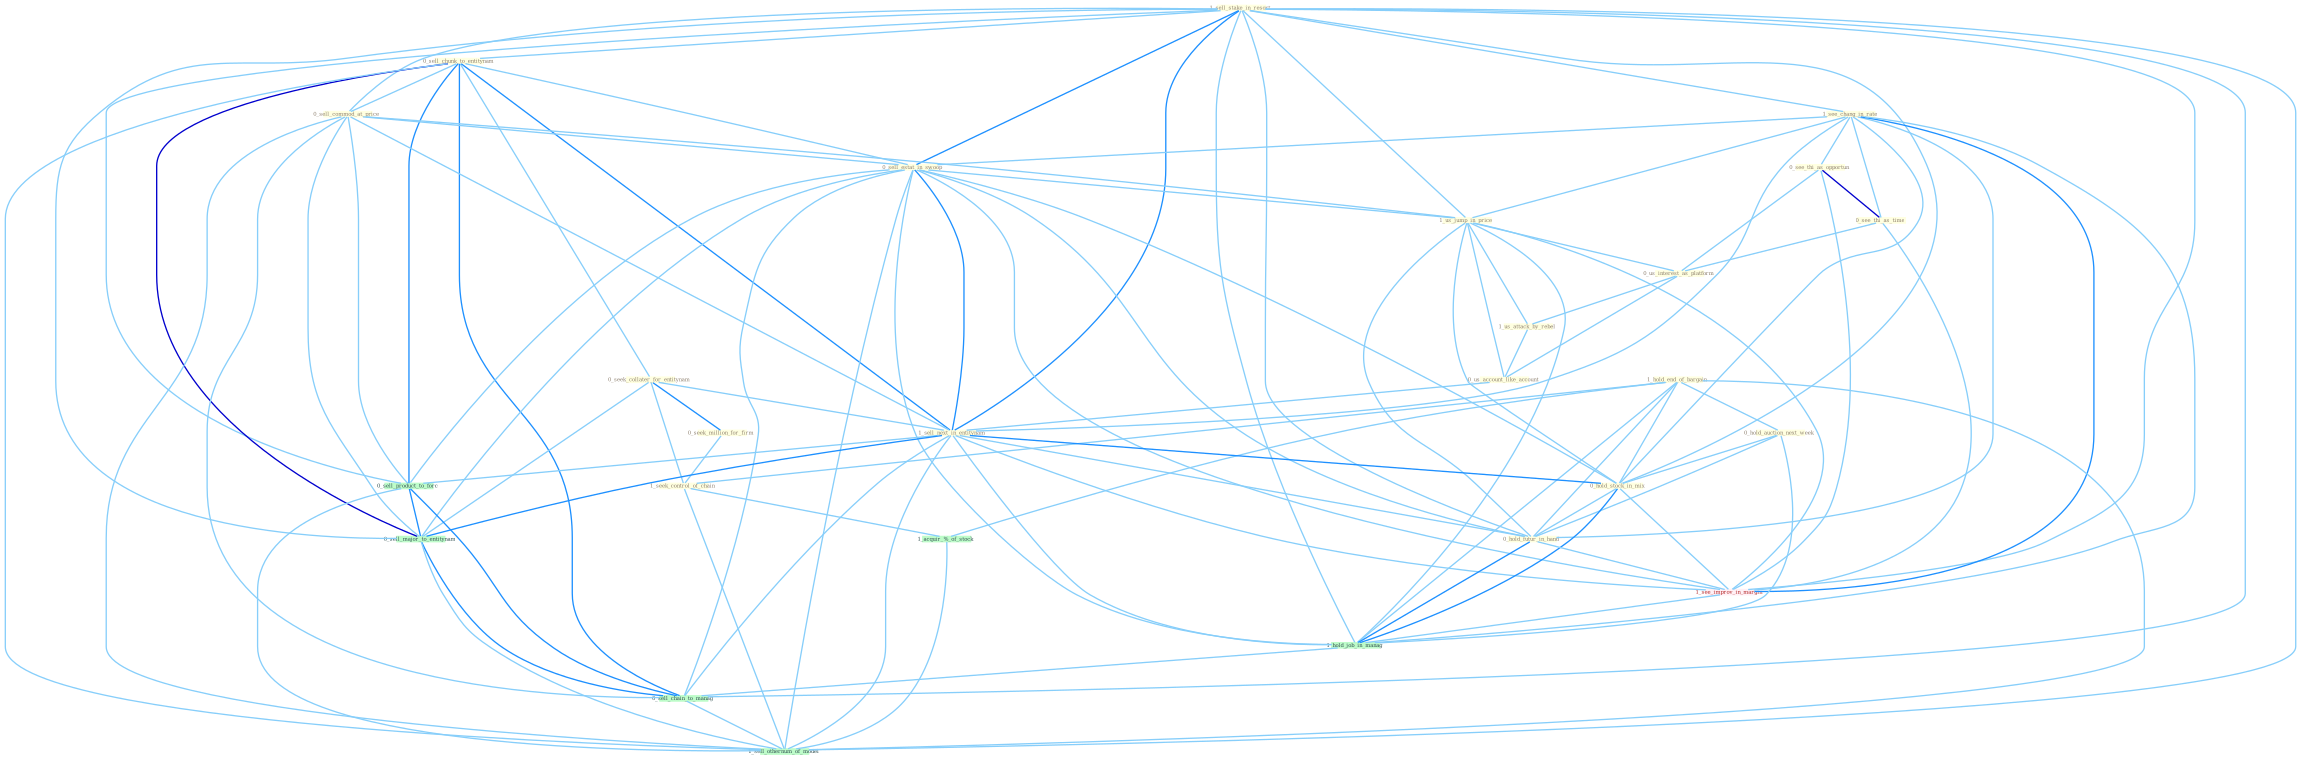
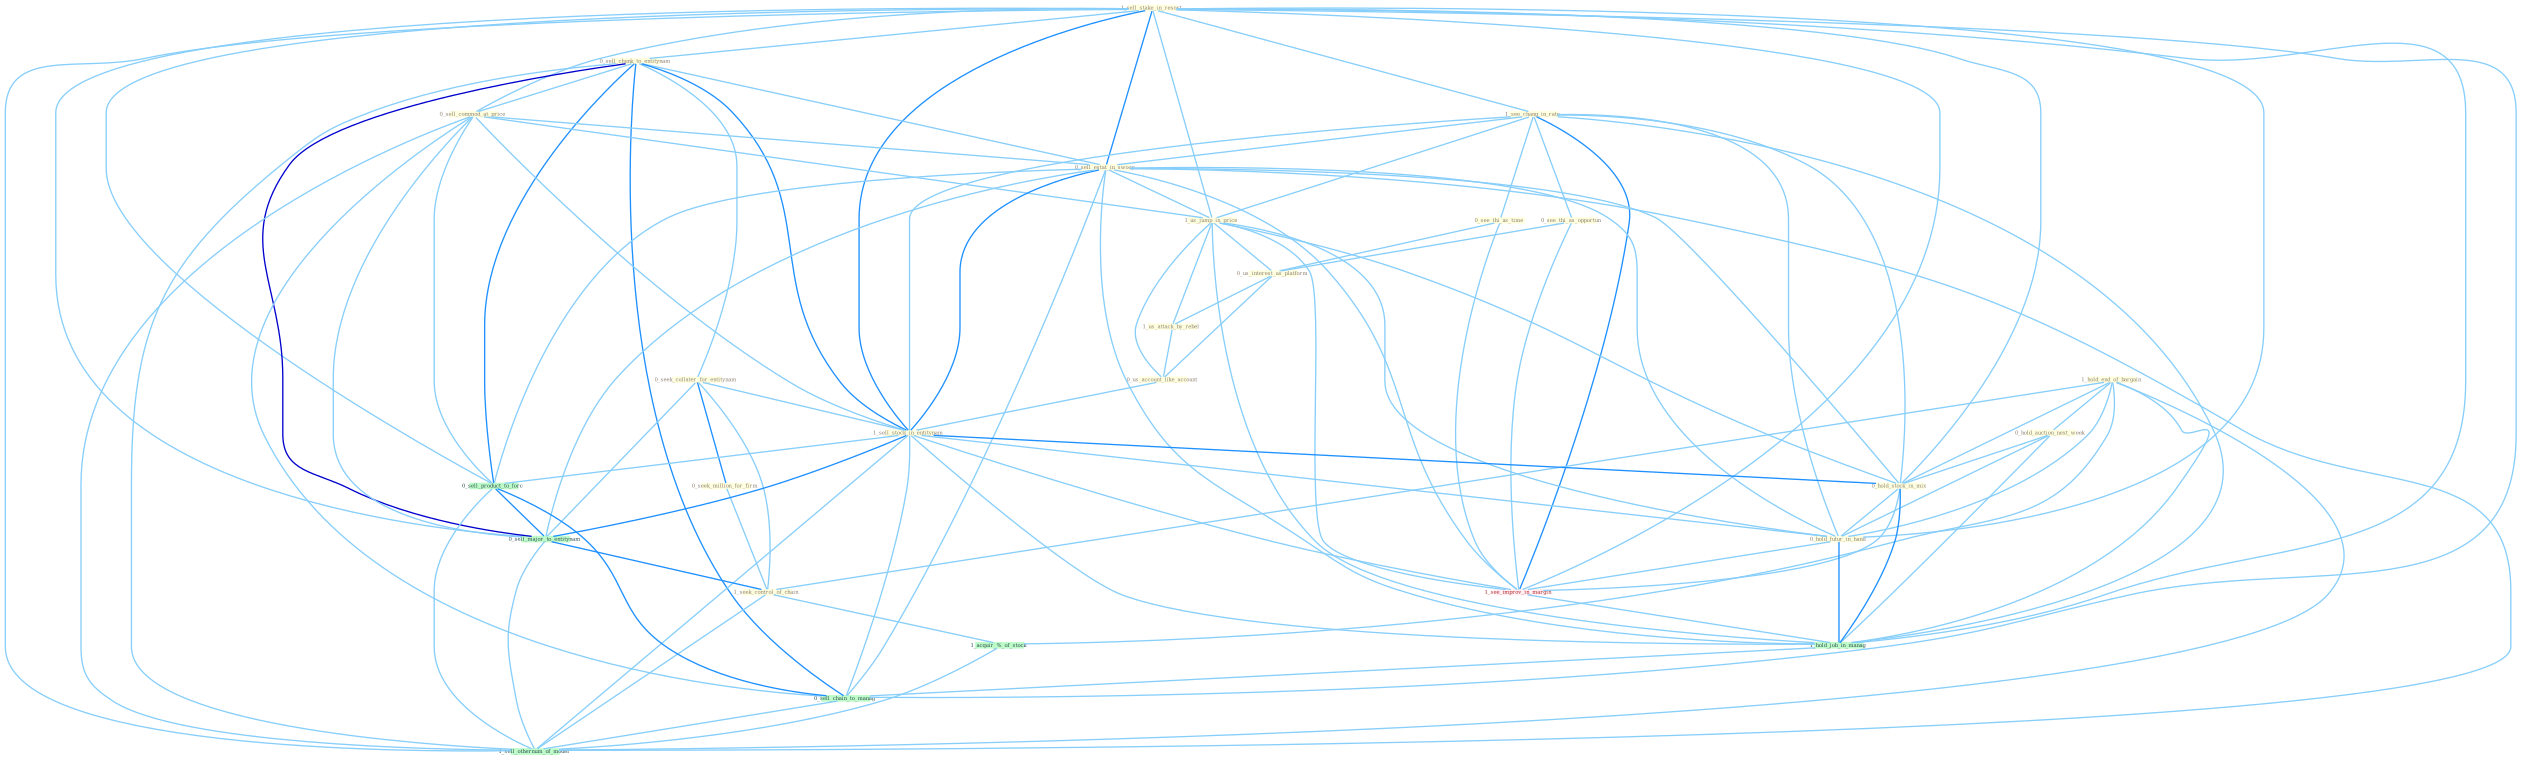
edge "0_see_thi_as_opportun" -- "0_see_thi_as_time": removed
node "1_sell_next_in_entitynam": label "1_sell_next_in_entitynam" -> "1_sell_stock_in_entitynam"
edge "0_sell_major_to_entitynam" -- "0_sell_chain_to_manag": now "0_sell_major_to_entitynam" -- "1_seek_control_of_chain"
